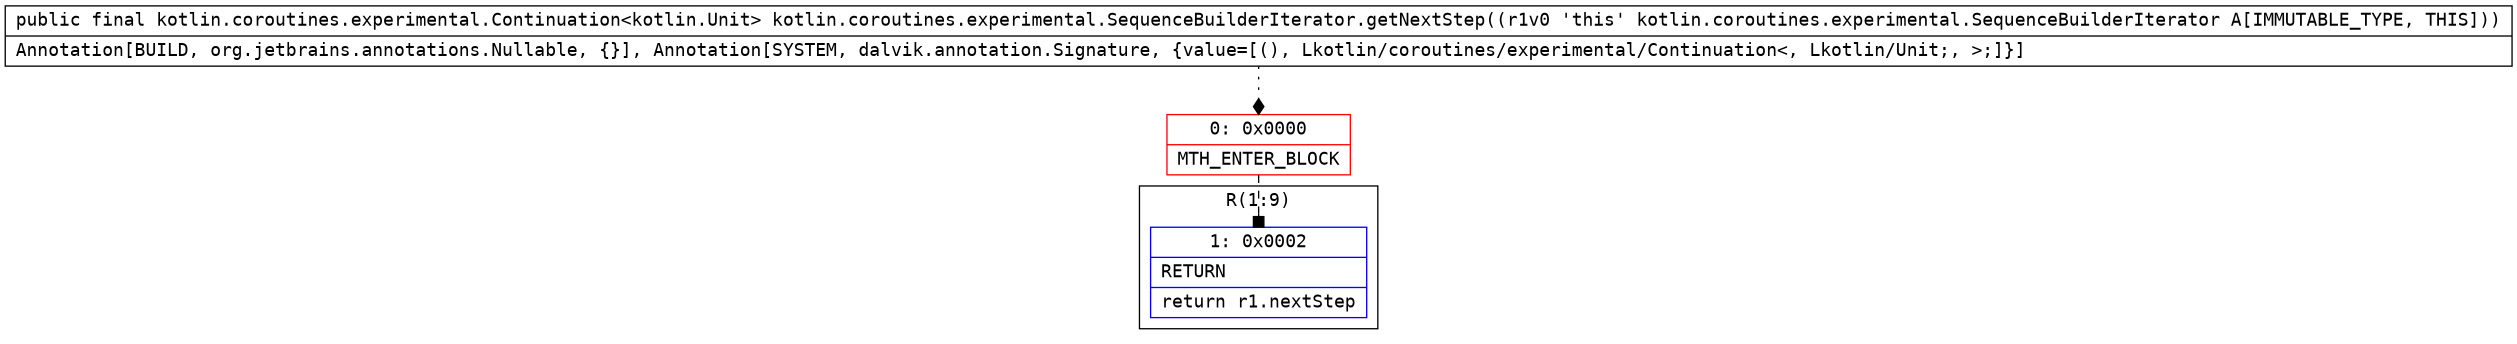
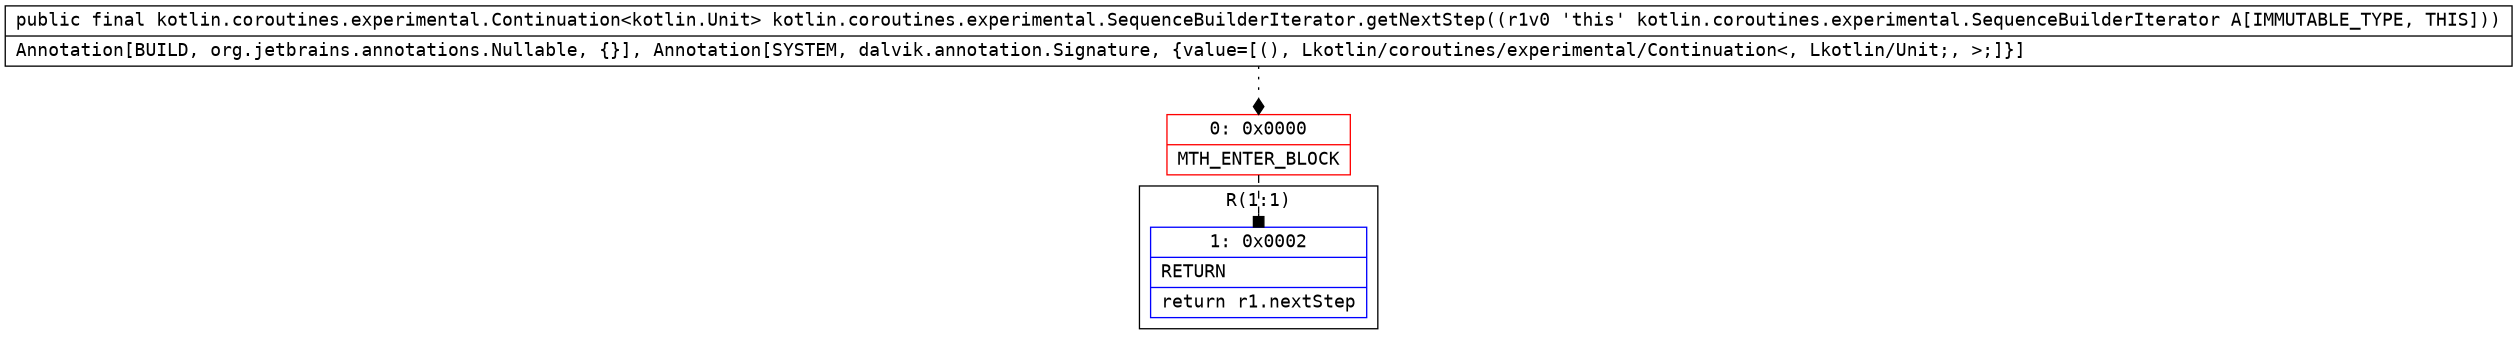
cluster "R(1:9)": label "R(1:9)" -> "R(1:1)"
